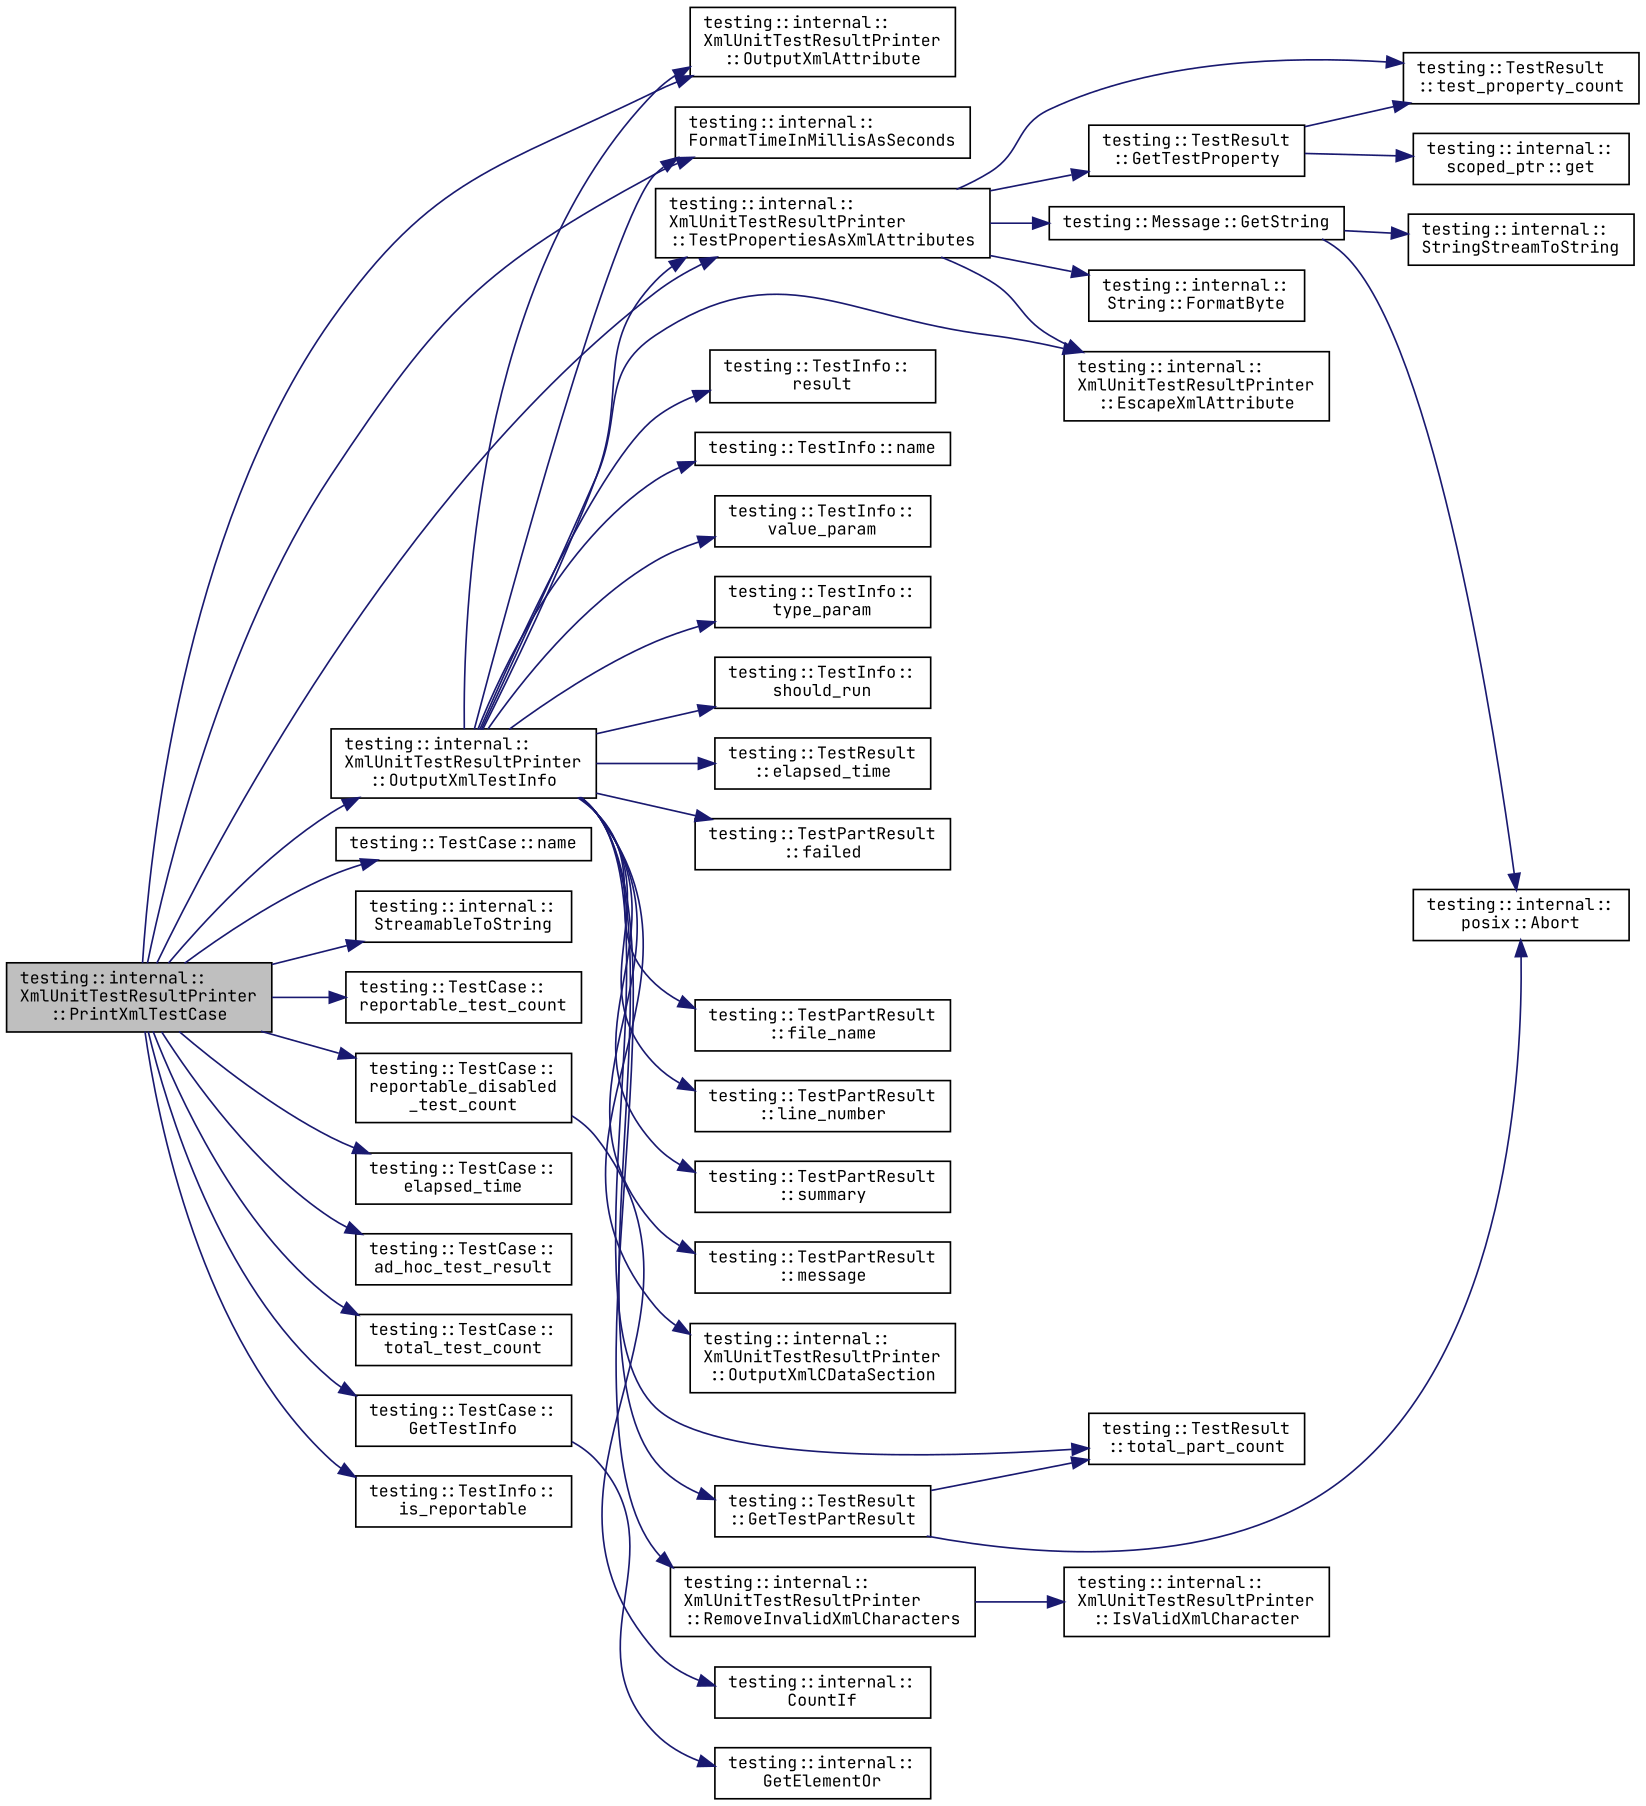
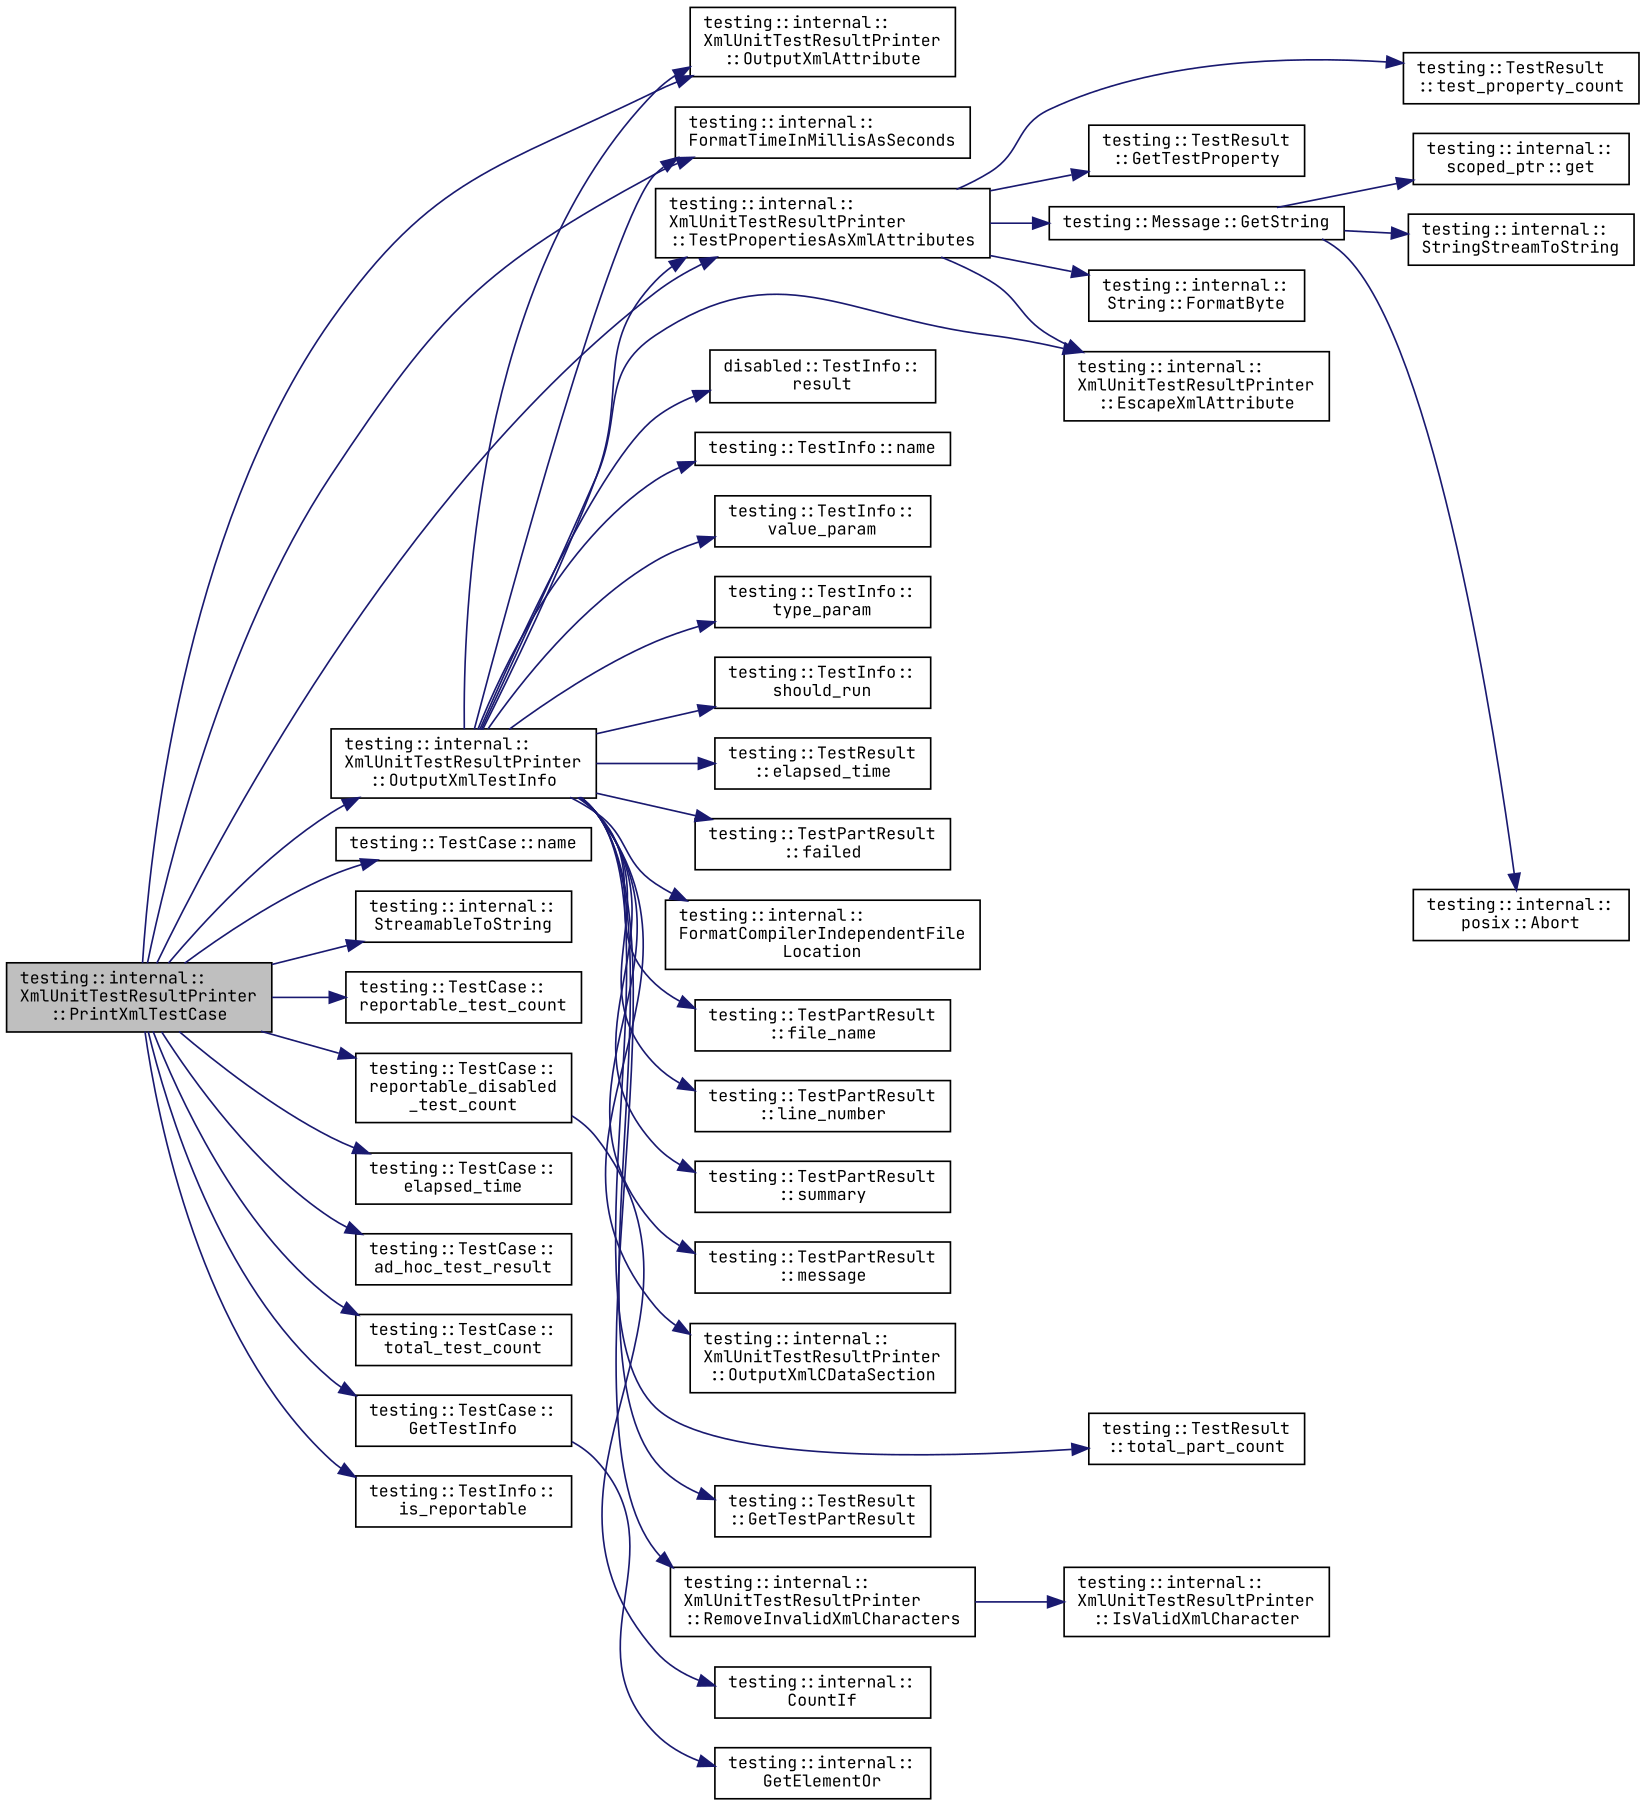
edge "testing::TestResult ::GetTestProperty" -> "testing::TestResult ::test_property_count": removed
edge "testing::TestResult ::GetTestProperty" -> "testing::internal:: scoped_ptr::get": now "testing::Message::GetString" -> "testing::internal:: scoped_ptr::get"
node "testing::TestInfo:: result": label "testing::TestInfo:: result" -> "disabled::TestInfo:: result"
node "testing::internal:: FormatCompilerIndependentFile Location": added
edge "testing::TestResult ::GetTestPartResult" -> "testing::internal:: posix::Abort": removed
edge "testing::TestResult ::GetTestPartResult" -> "testing::TestResult ::total_part_count": removed
